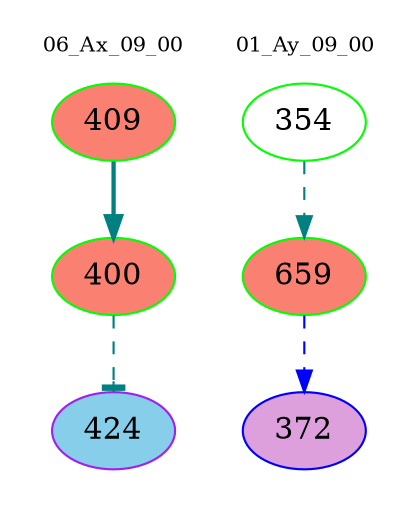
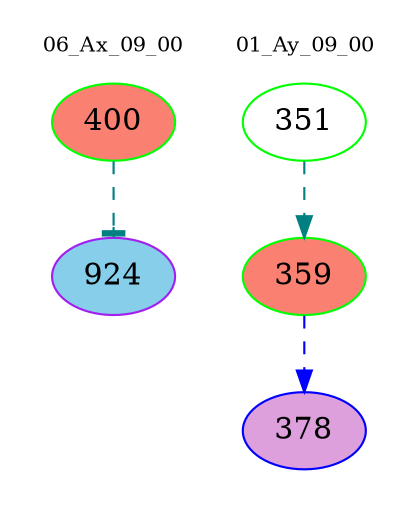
node "409": removed
node "354": label "354" -> "351"
node "659": label "659" -> "359"
node "424": label "424" -> "924"
node "372": label "372" -> "378"
